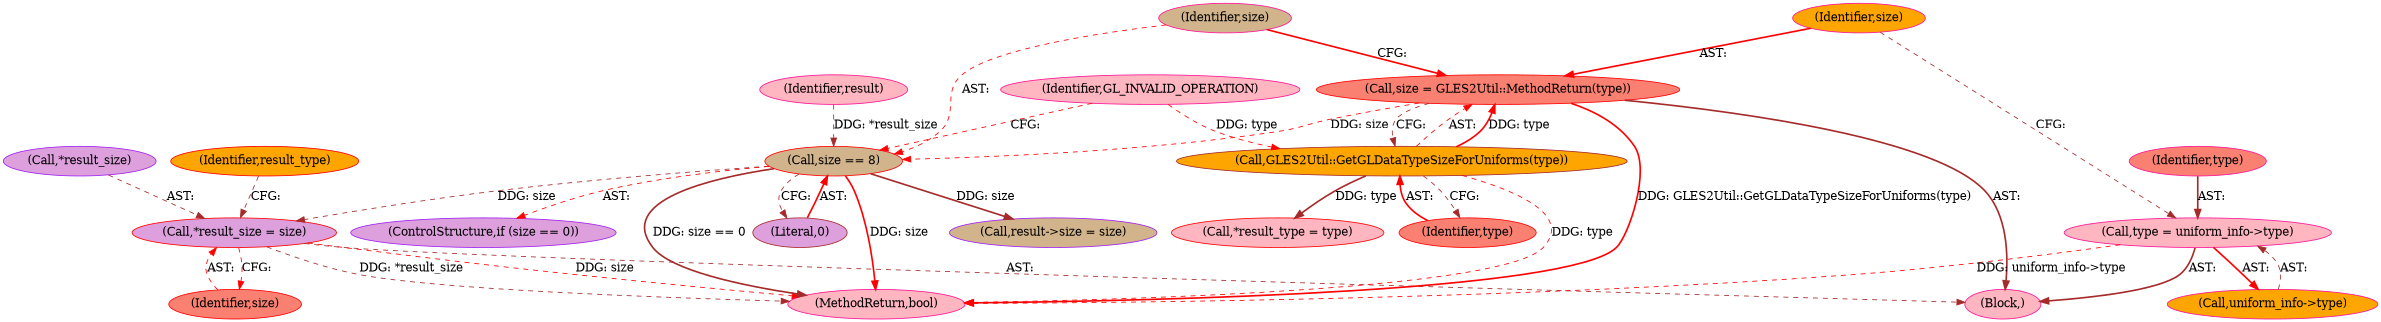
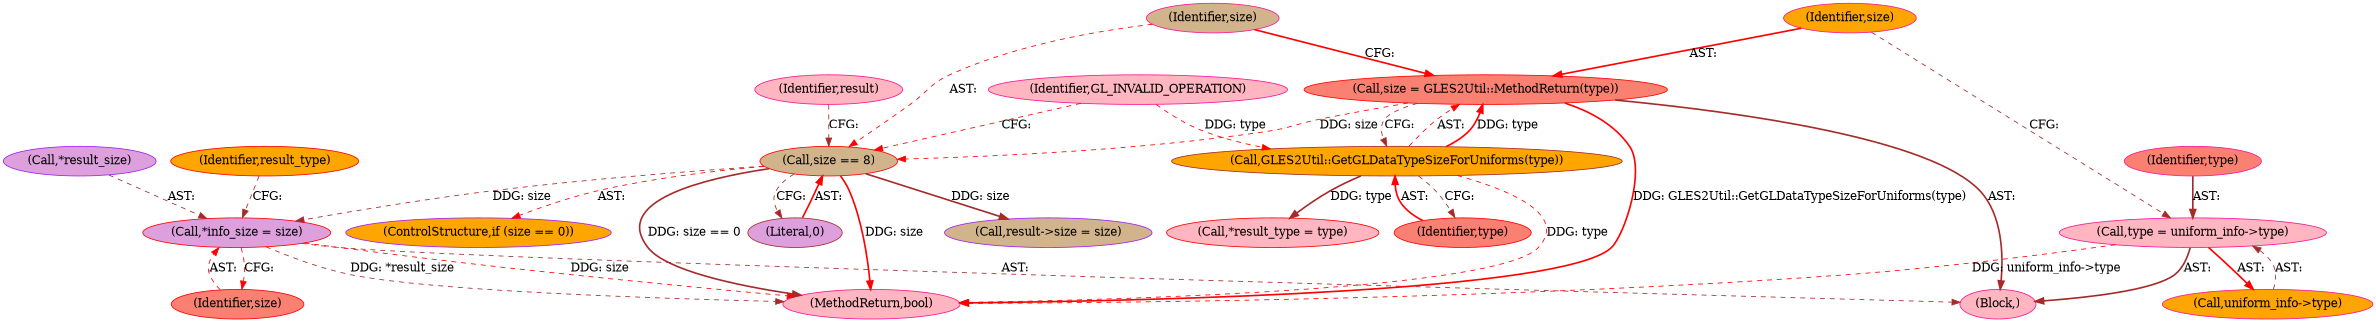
edge "(Identifier,result)" -> "(Call,size == 8)": label "DDG: *result_size" -> "CFG: "
node "(Call,*result_size = size)": label "(Call,*result_size = size)" -> "(Call,*info_size = size)"
node "(ControlStructure,if (size == 0))": fillcolor plum -> orange
